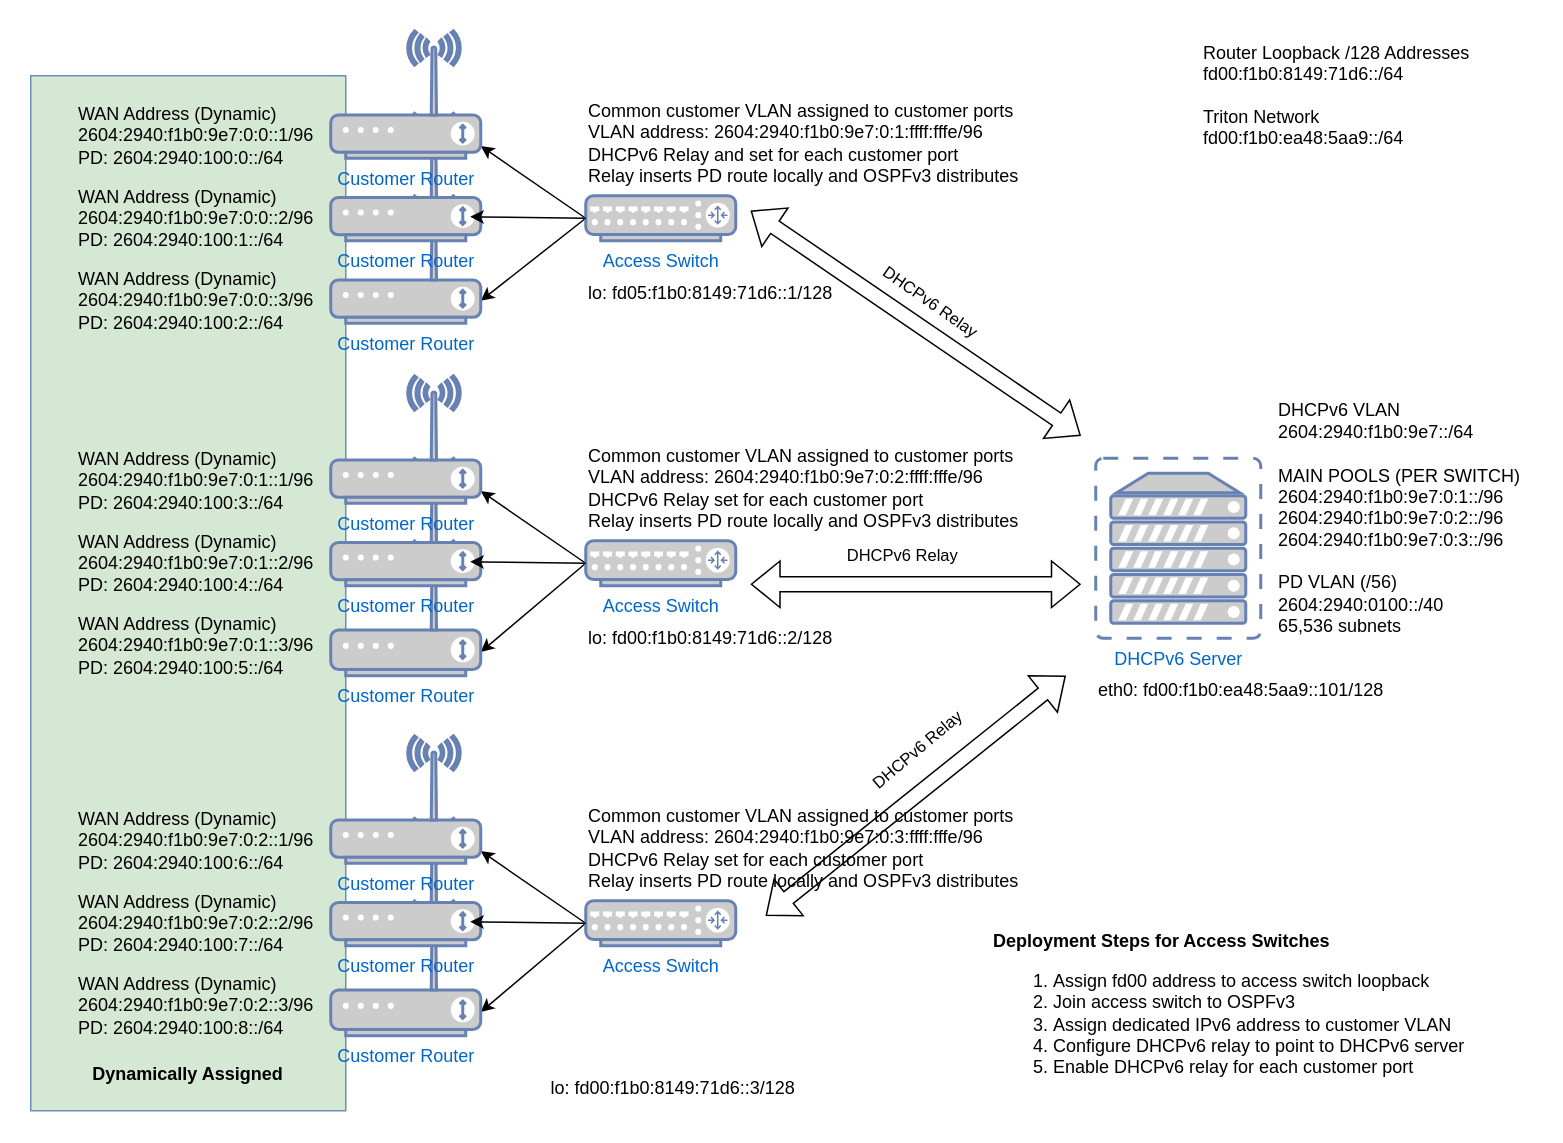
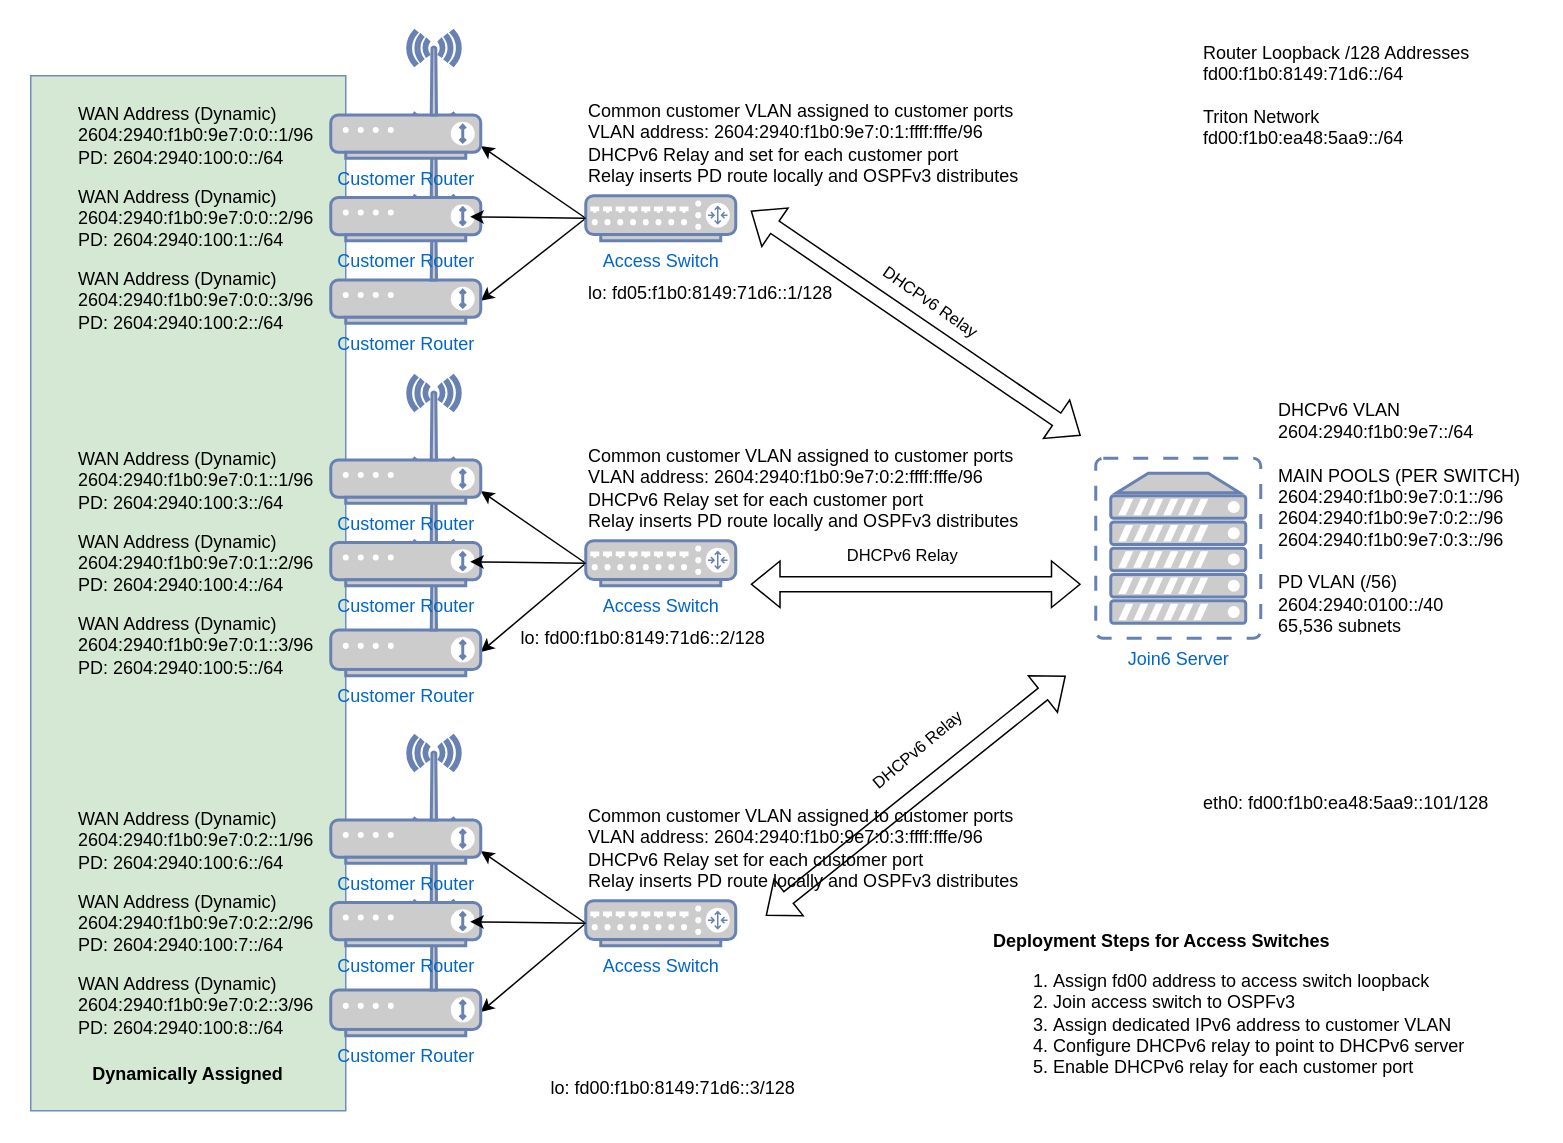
node "lo: fd00:f1b0:8149:71d6::2/128": moved (721, 638) -> (653, 638)
node "DHCPv6 Server": label "DHCPv6 Server" -> "Join6 Server"
node "eth0: fd00:f1b0:ea48:5aa9::101/128": moved (1261, 691) -> (1366, 803)
